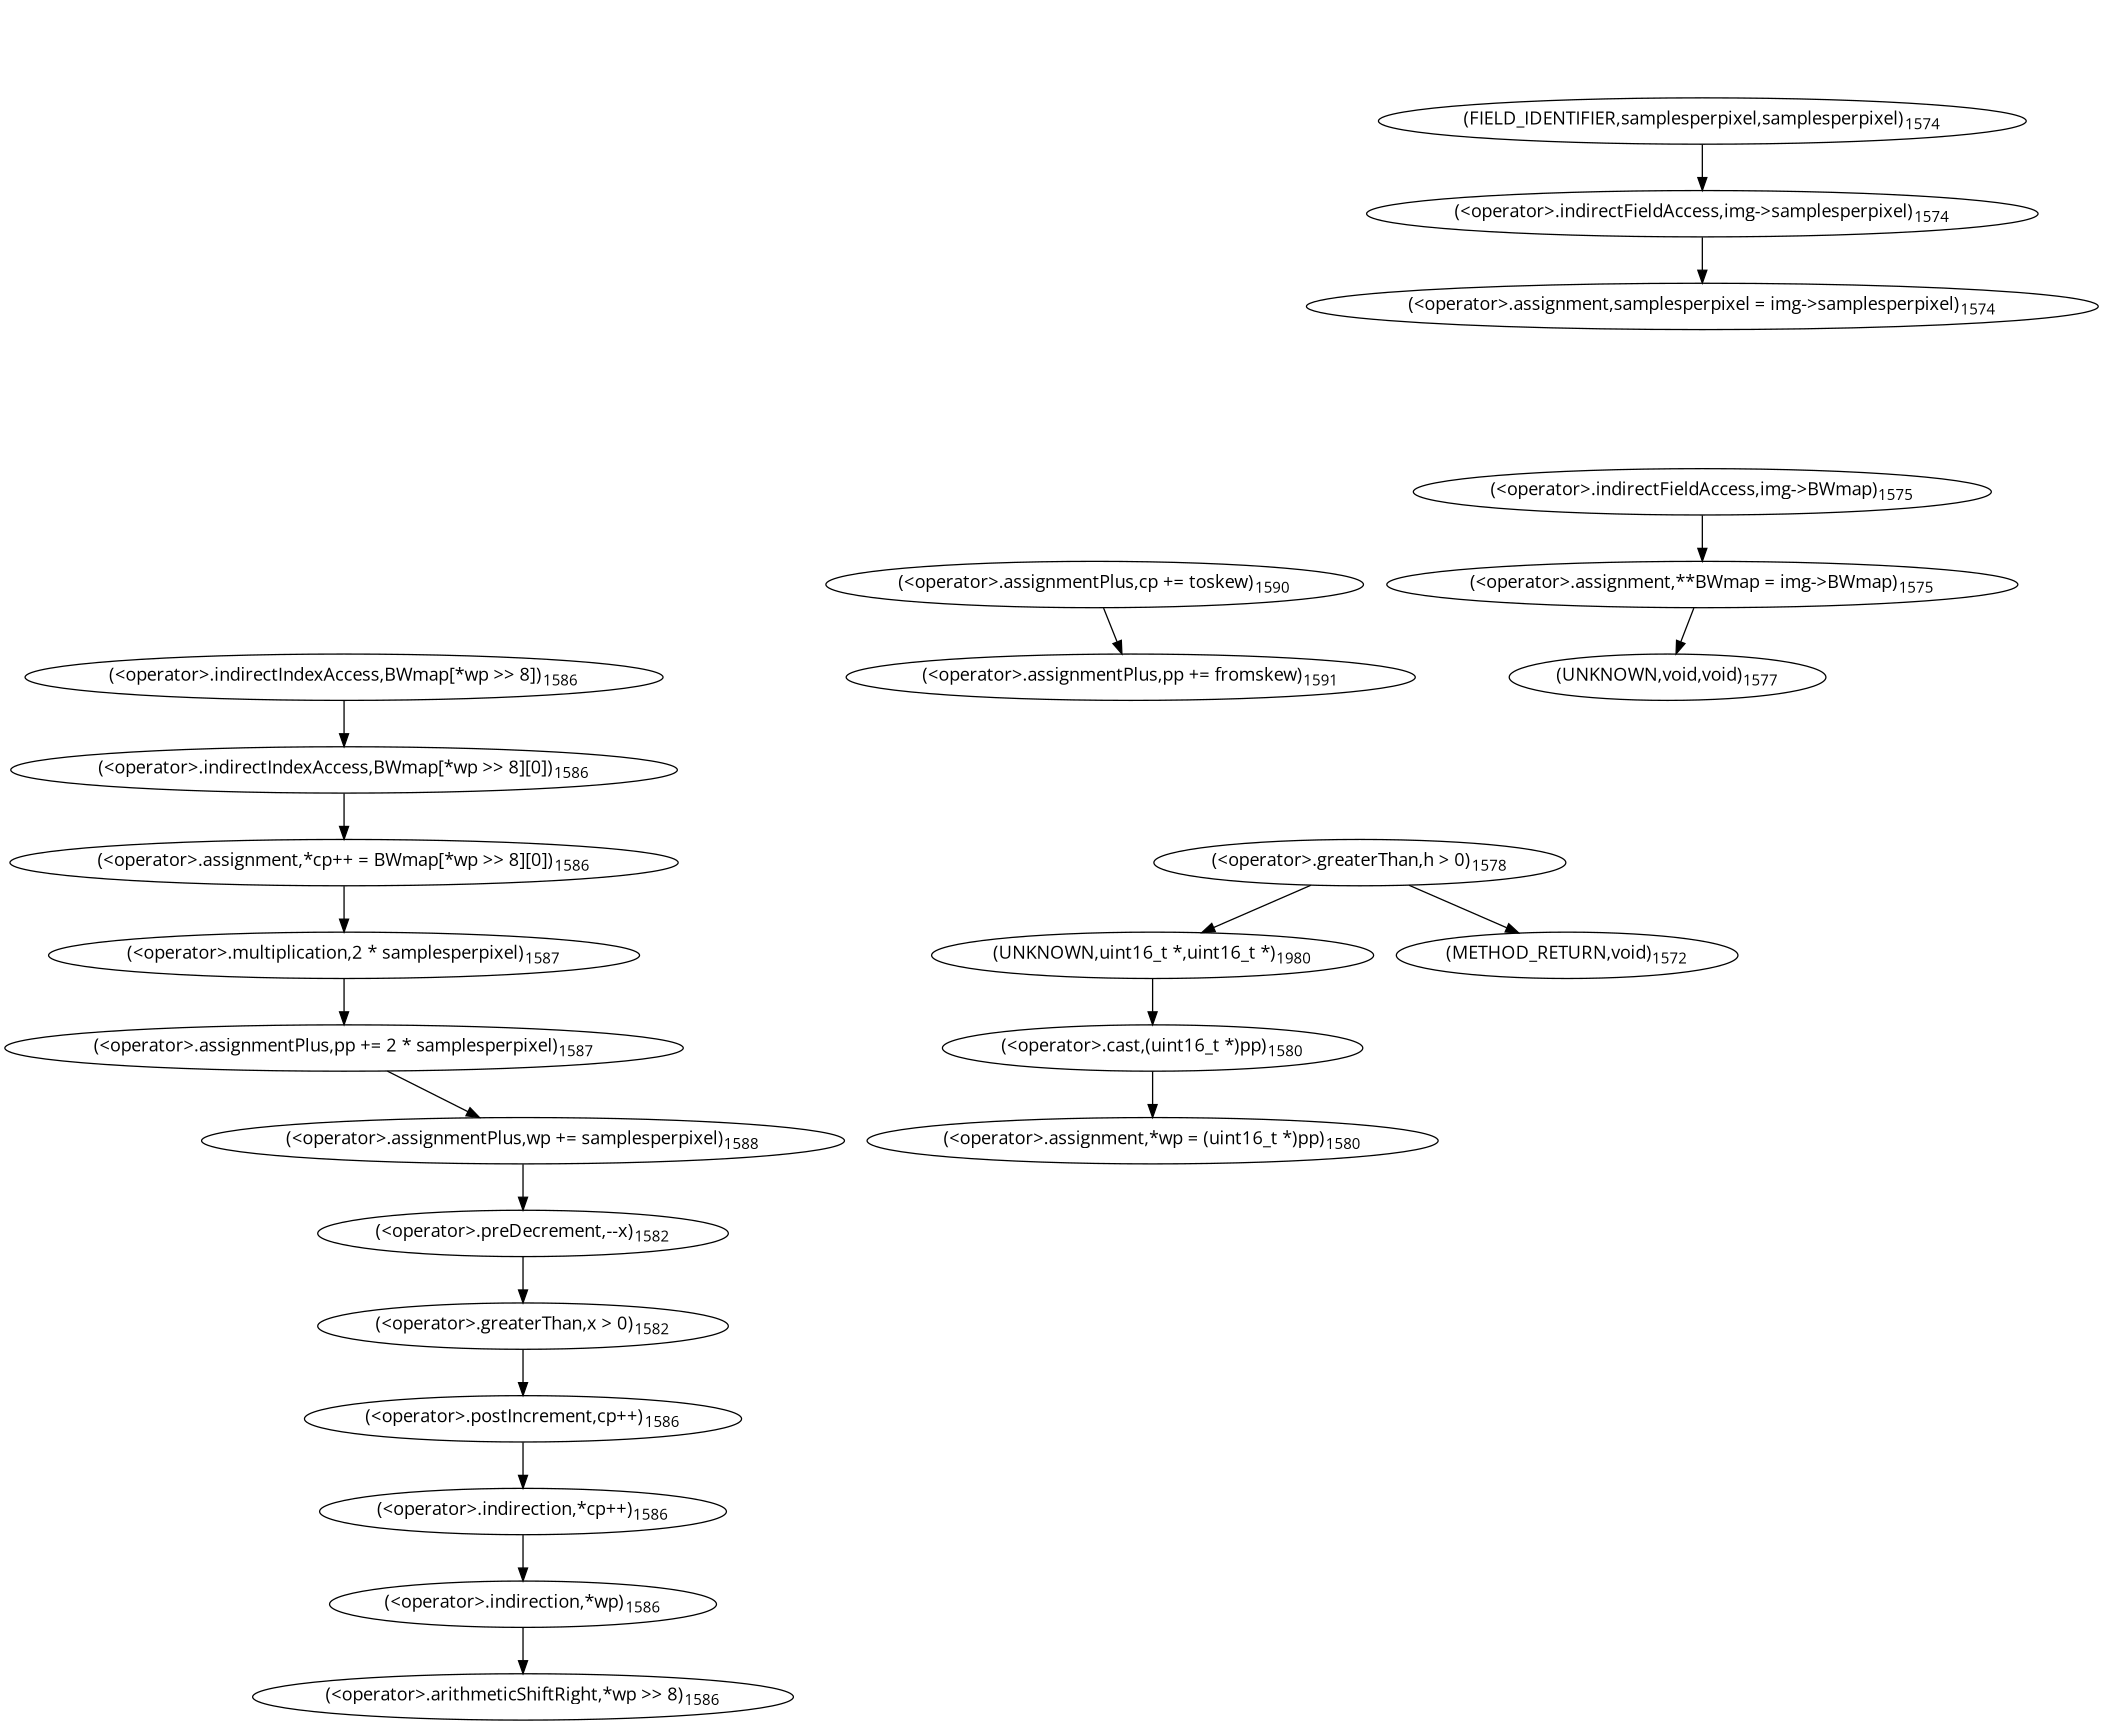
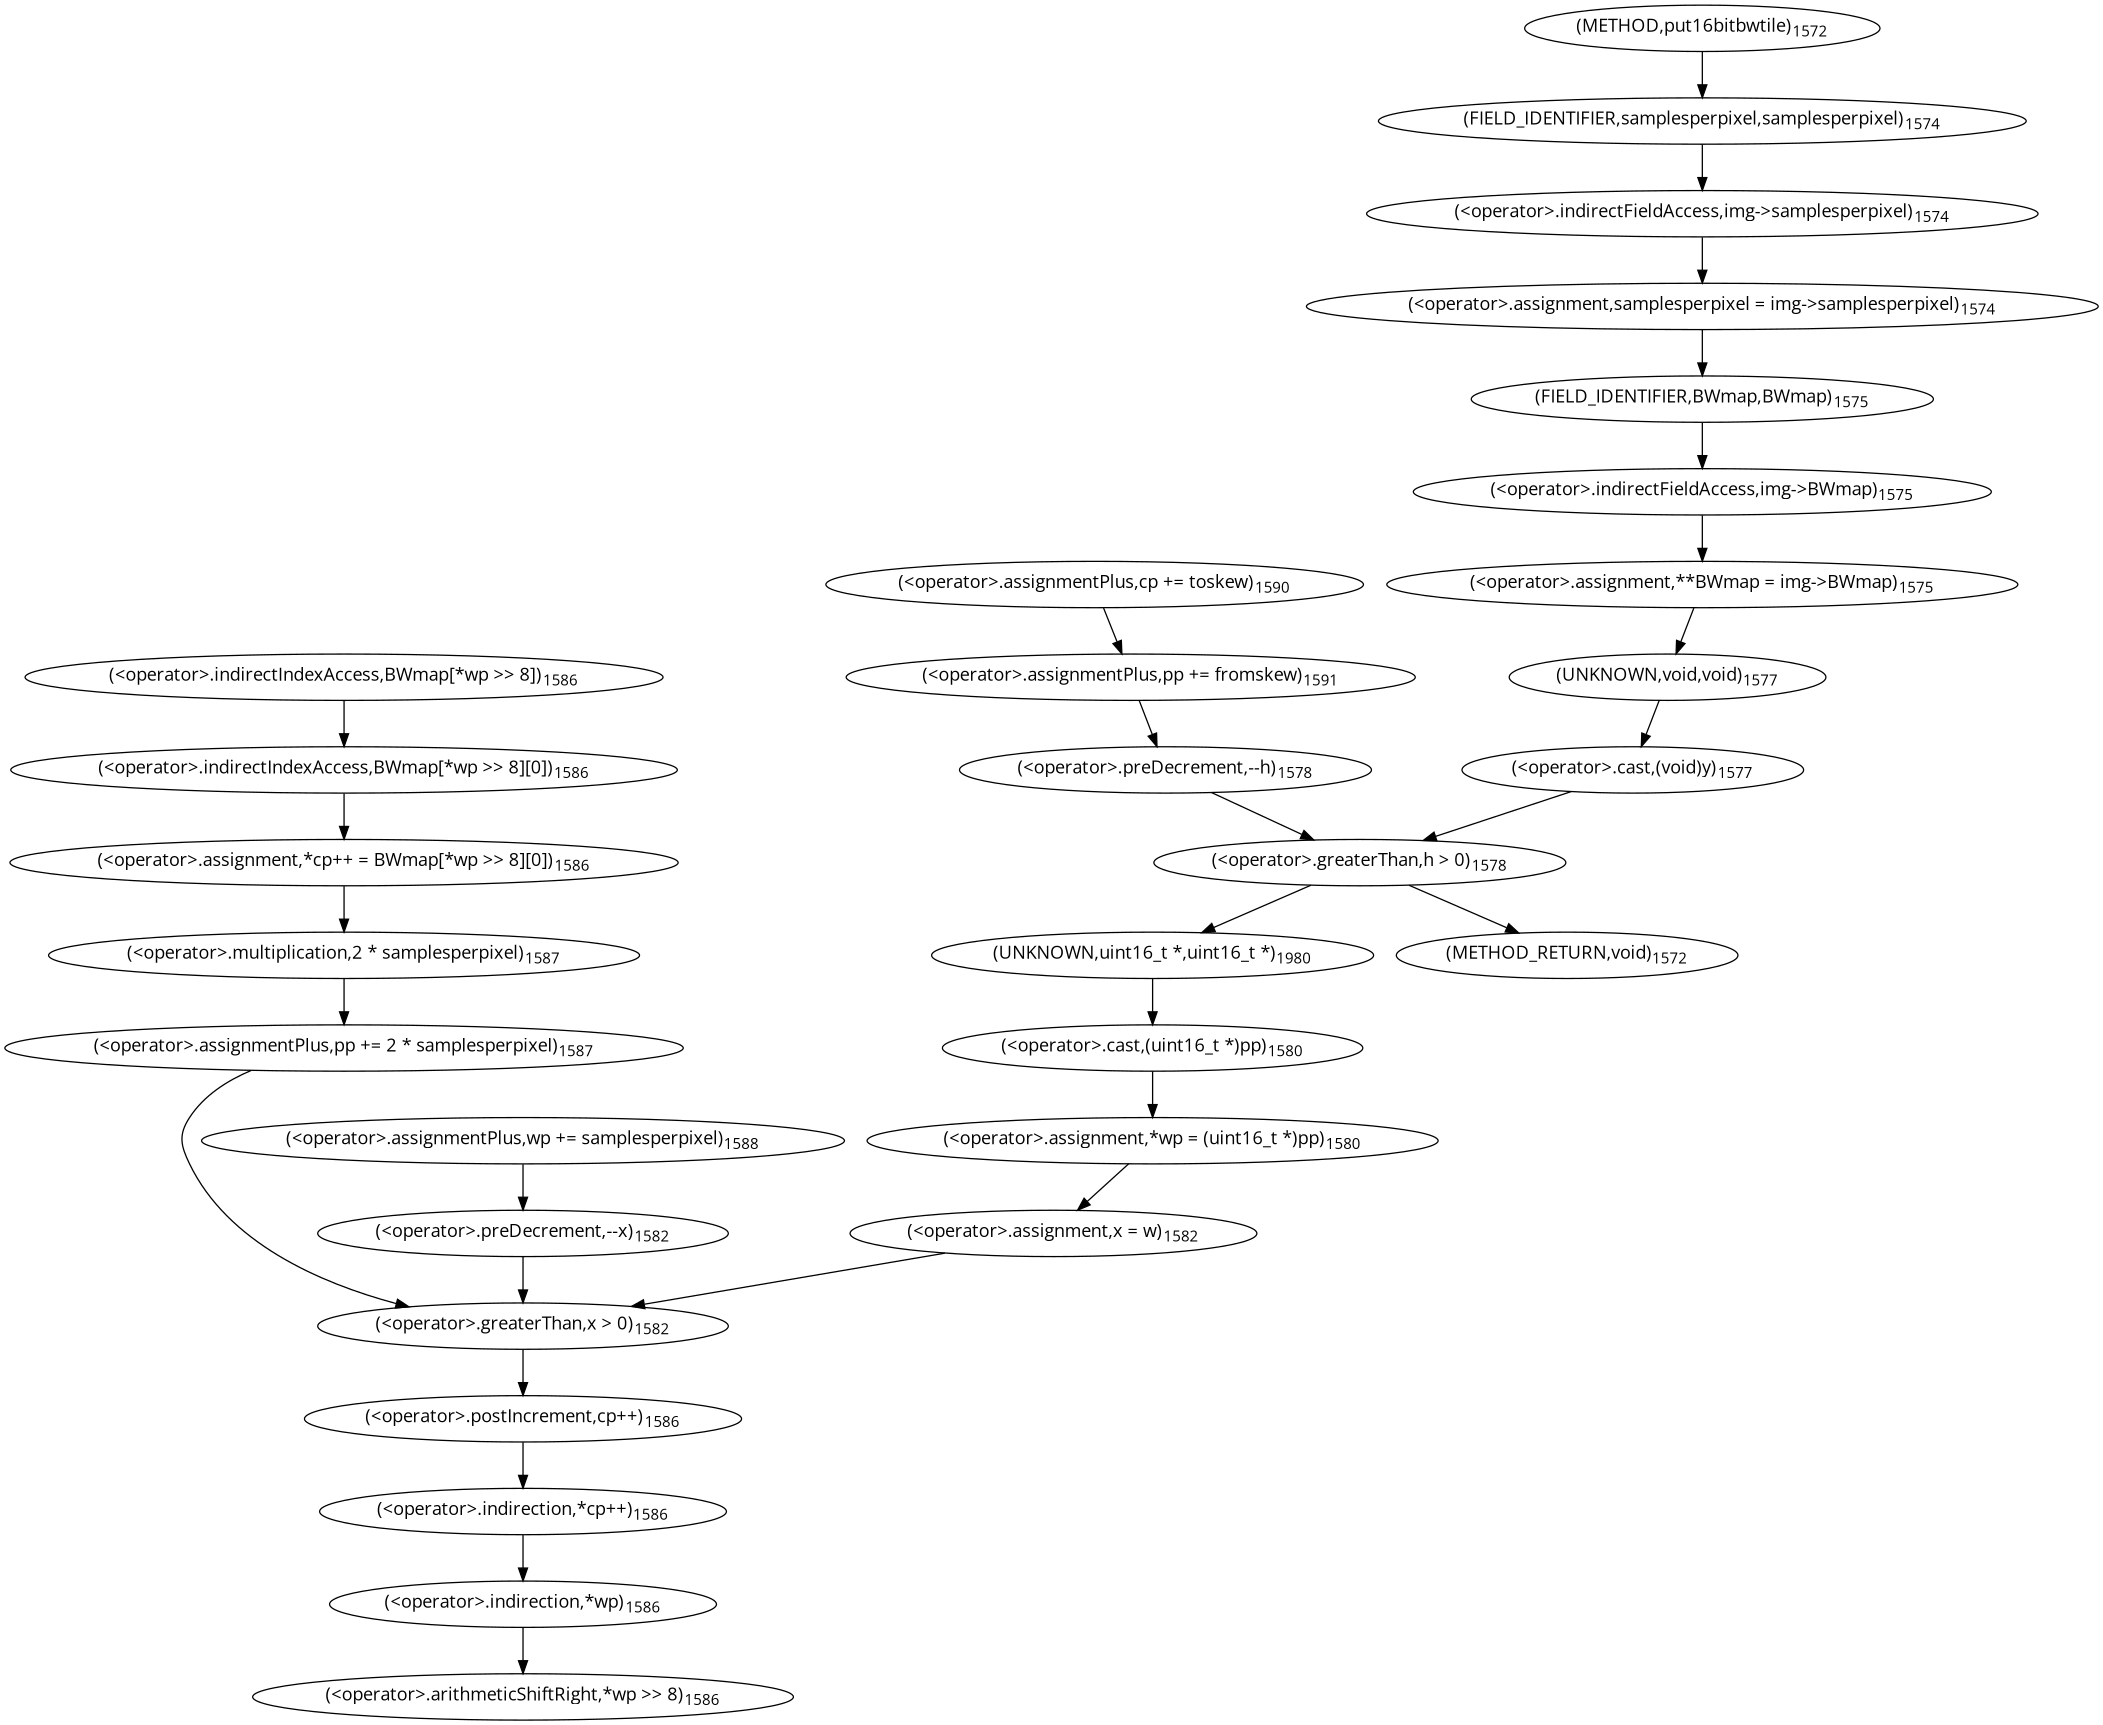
node "(METHOD,put16bitbwtile)": added
node "(FIELD_IDENTIFIER,BWmap,BWmap)": added
node "(<operator>.preDecrement,--h)": added
node "(<operator>.cast,(void)y)": added
edge "(<operator>.assignmentPlus,pp += 2 * samplesperpixel)" -> "(<operator>.assignmentPlus,wp += samplesperpixel)": now "(<operator>.assignmentPlus,pp += 2 * samplesperpixel)" -> "(<operator>.greaterThan,x > 0)"
node "(<operator>.assignment,x = w)": added
